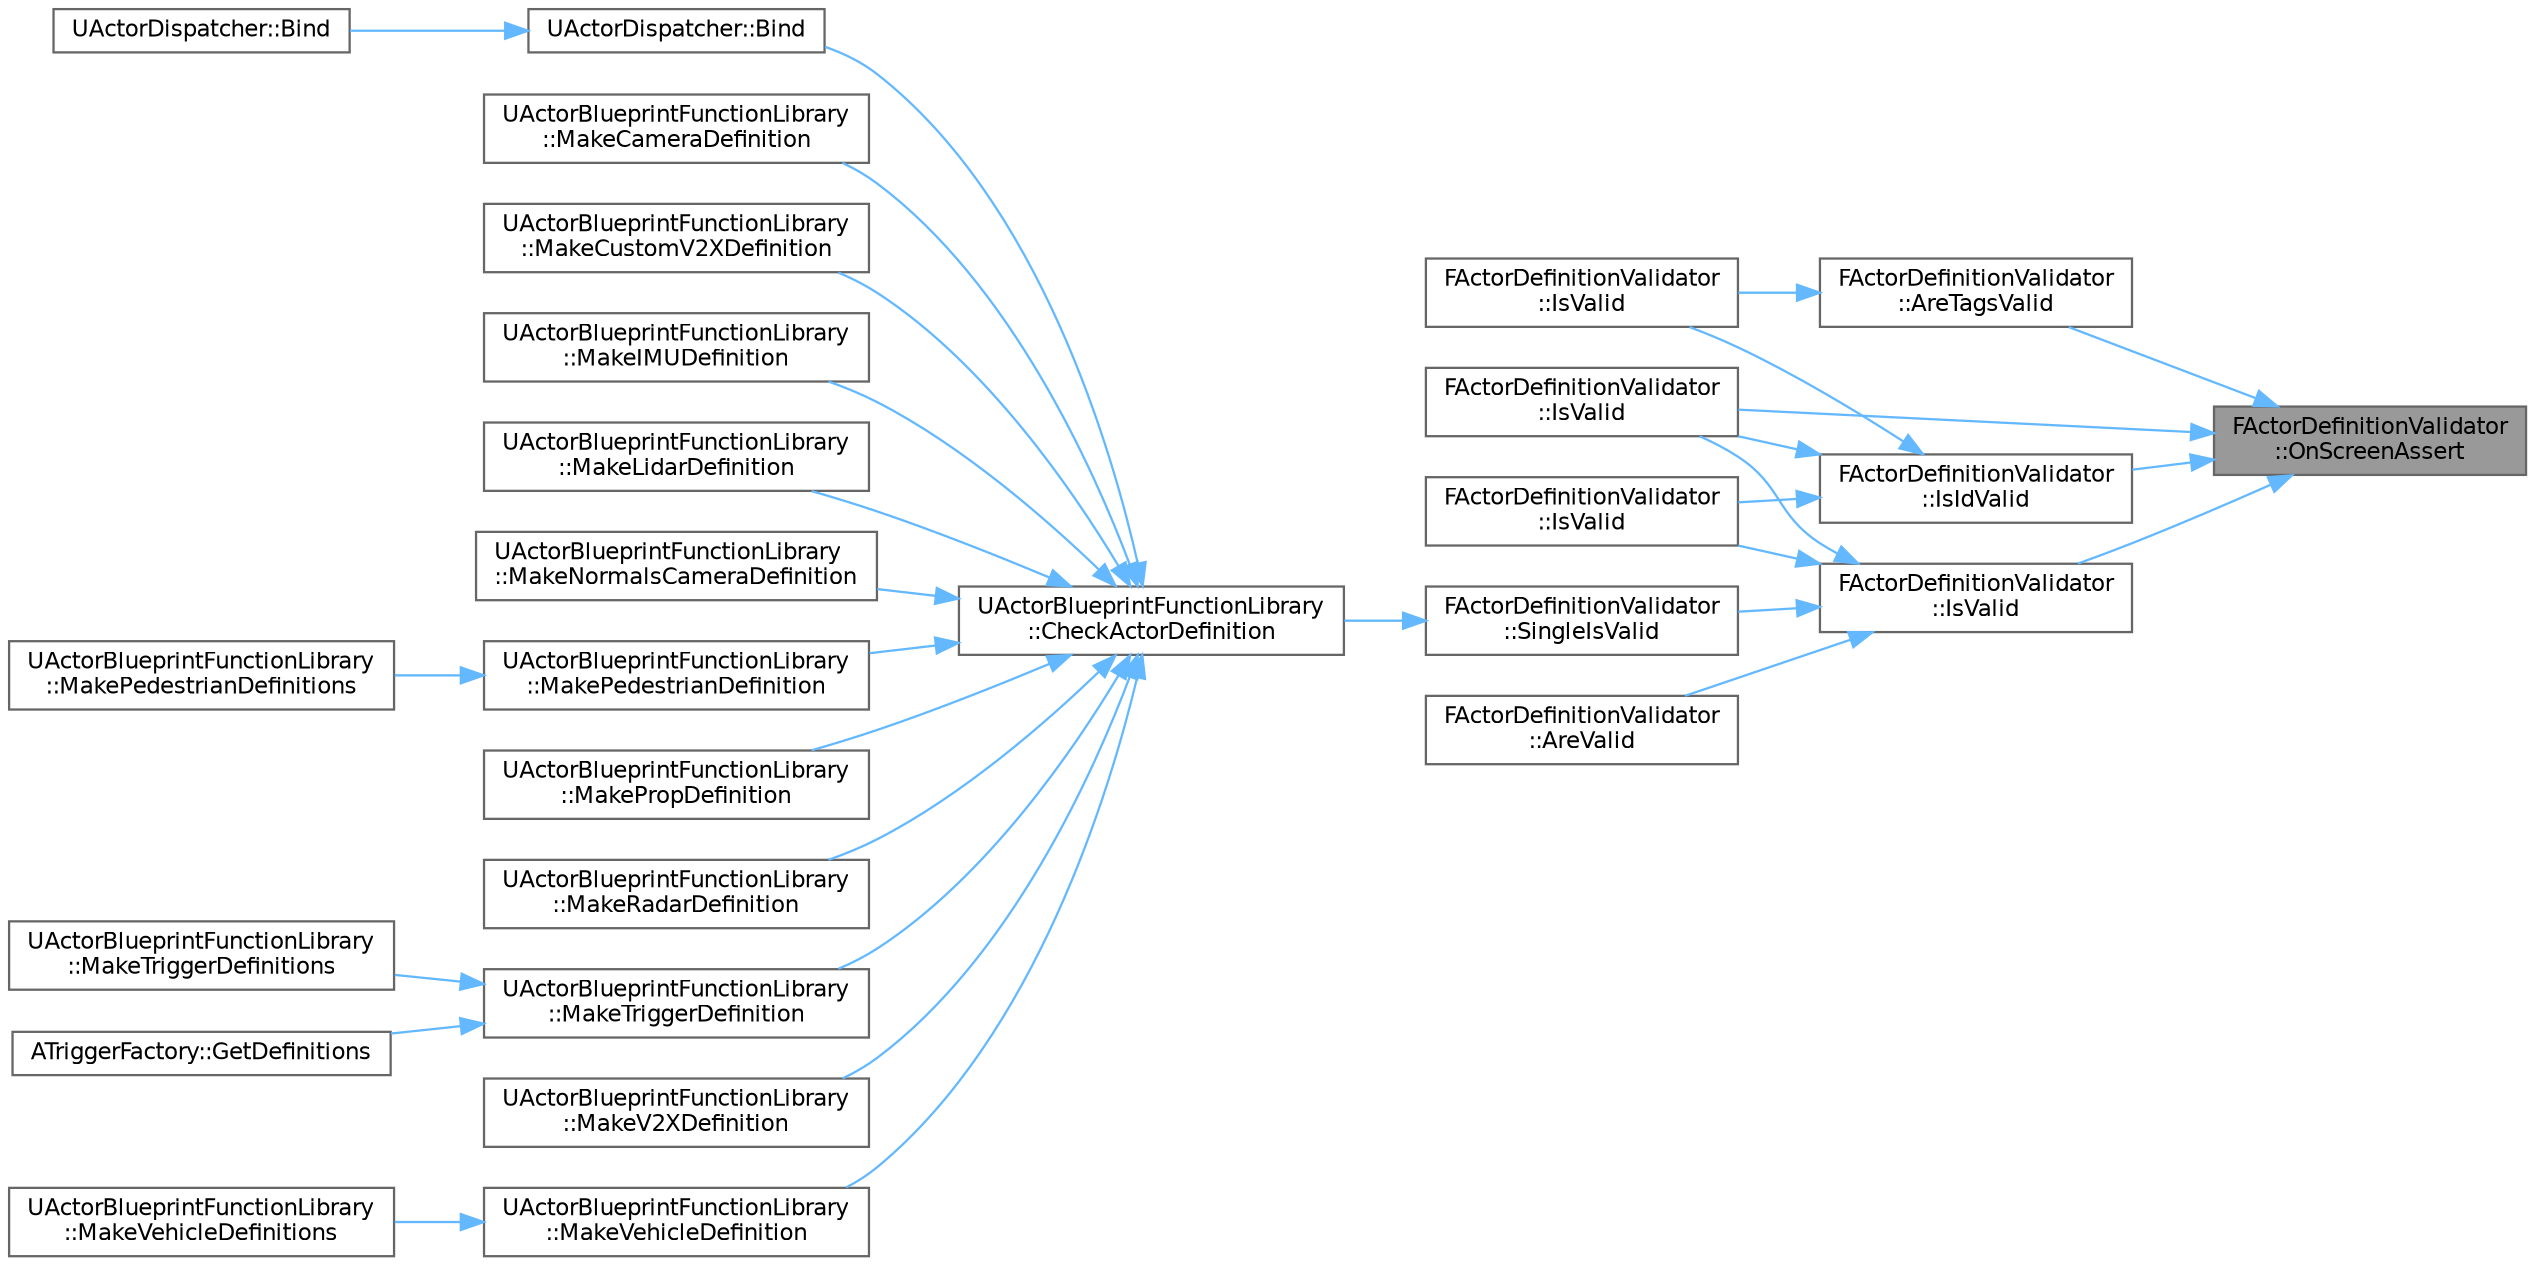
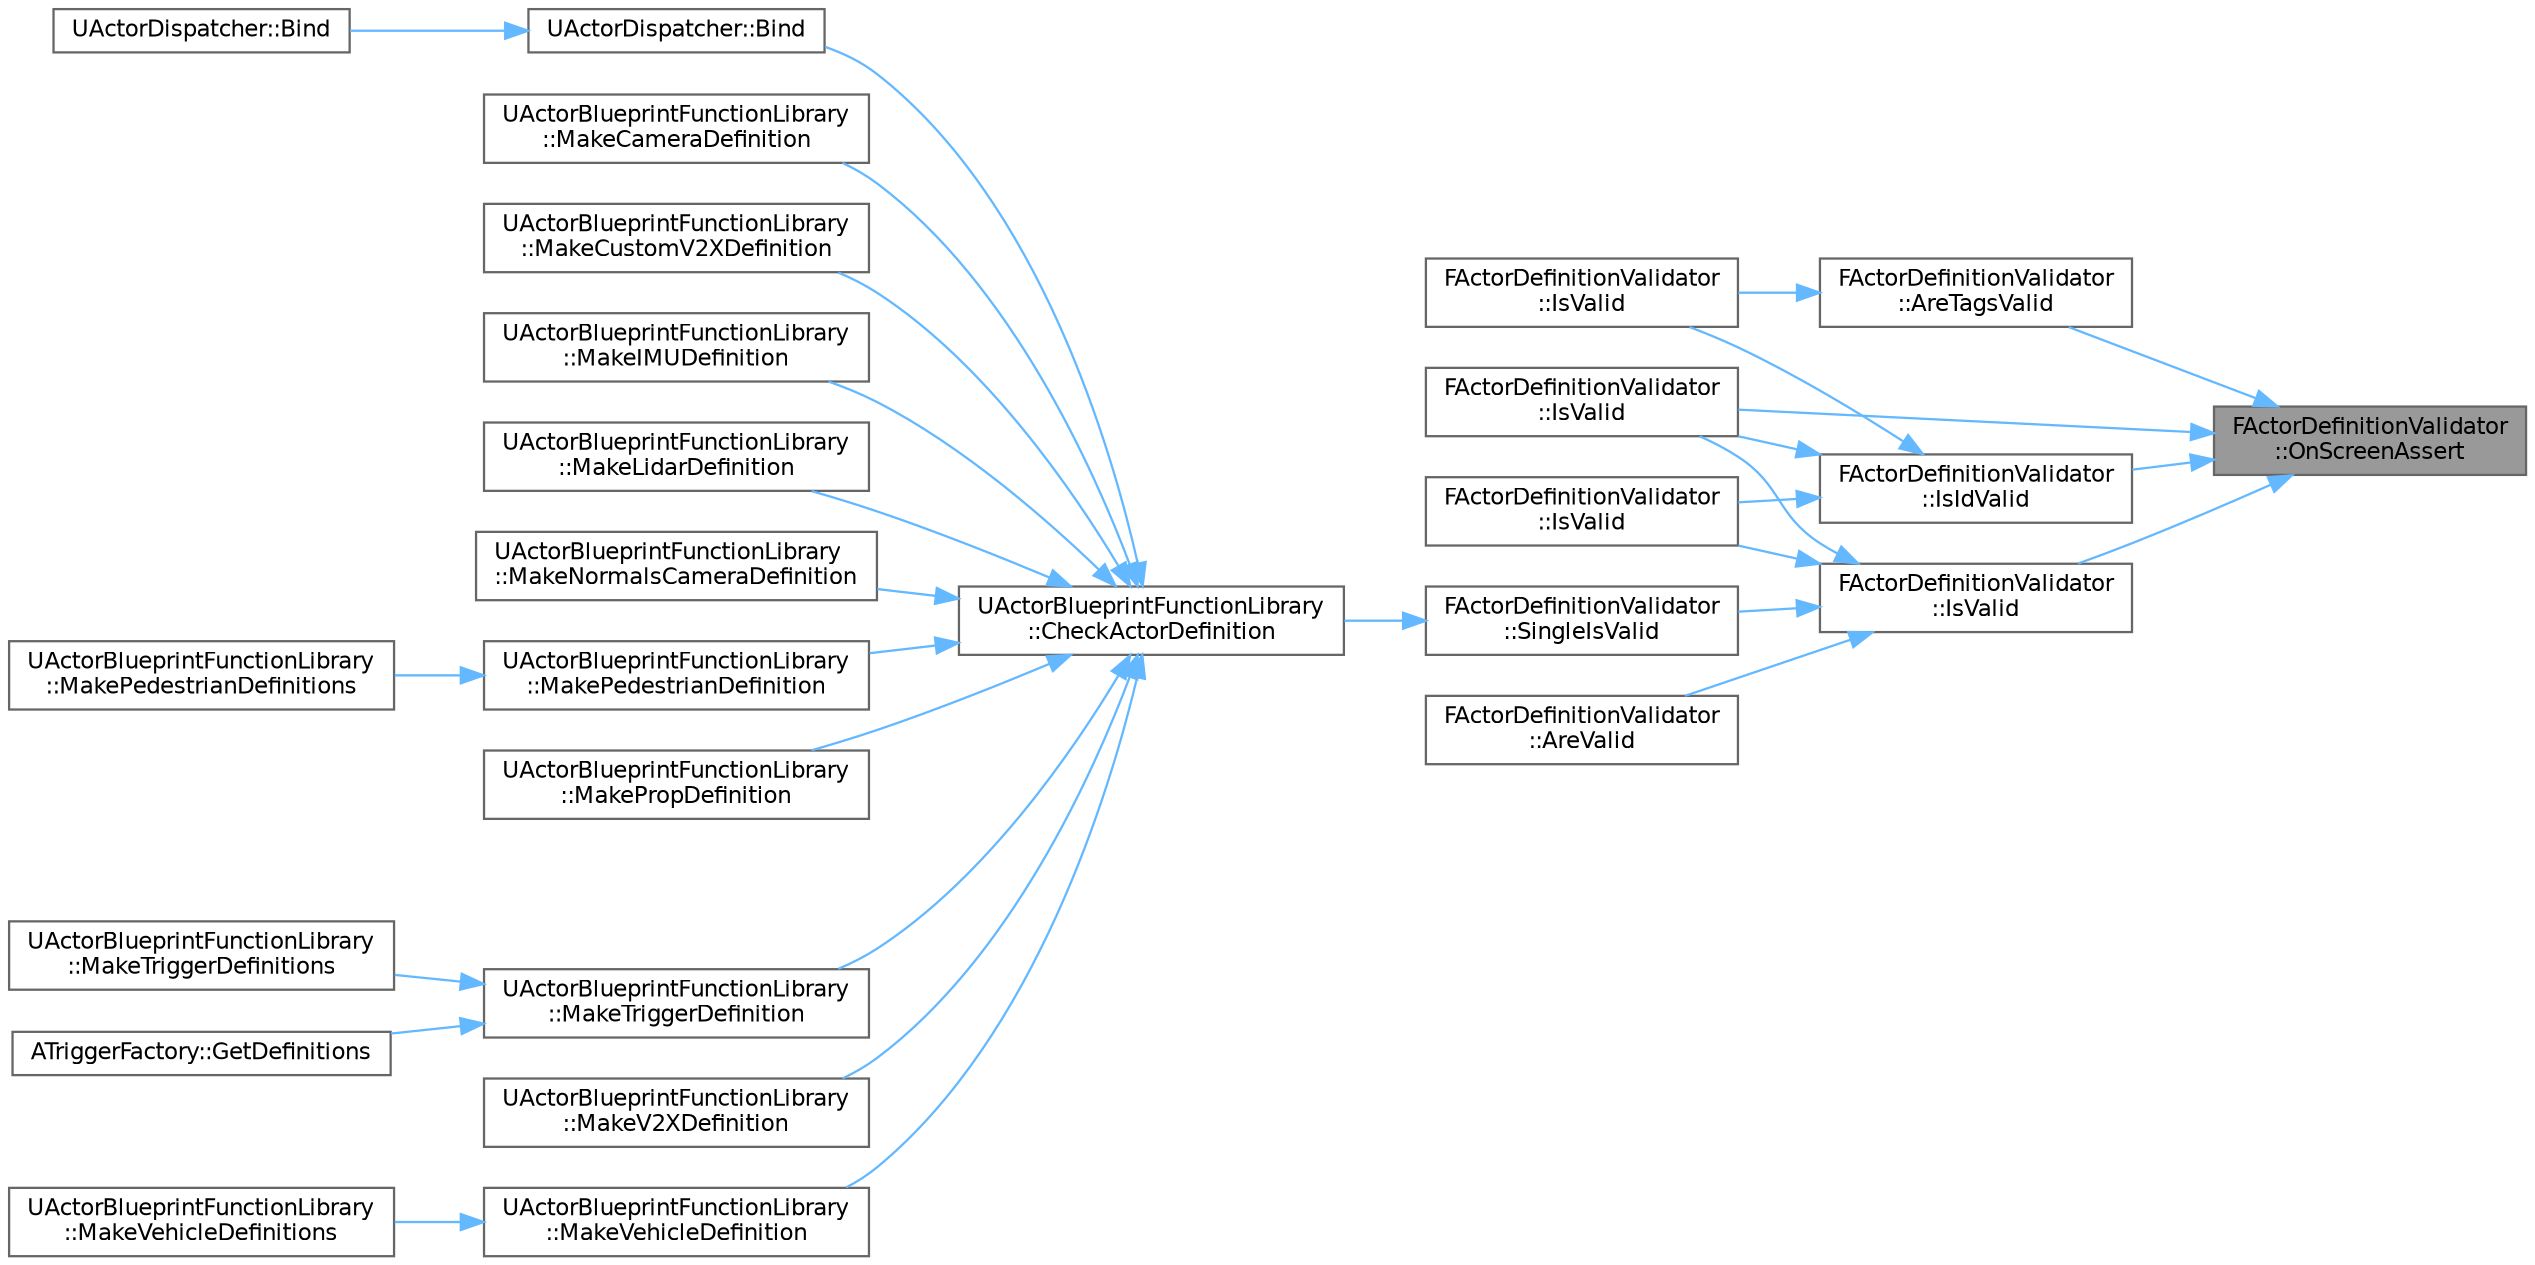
node "UActorBlueprintFunctionLibrary ::MakeRadarDefinition": removed
